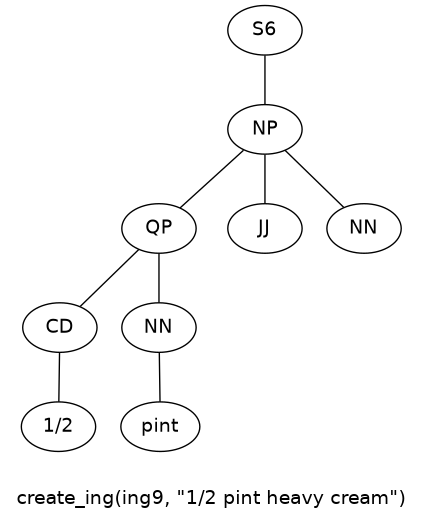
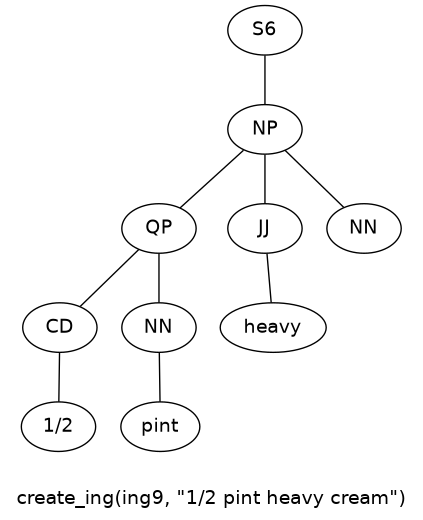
node "heavy": added
